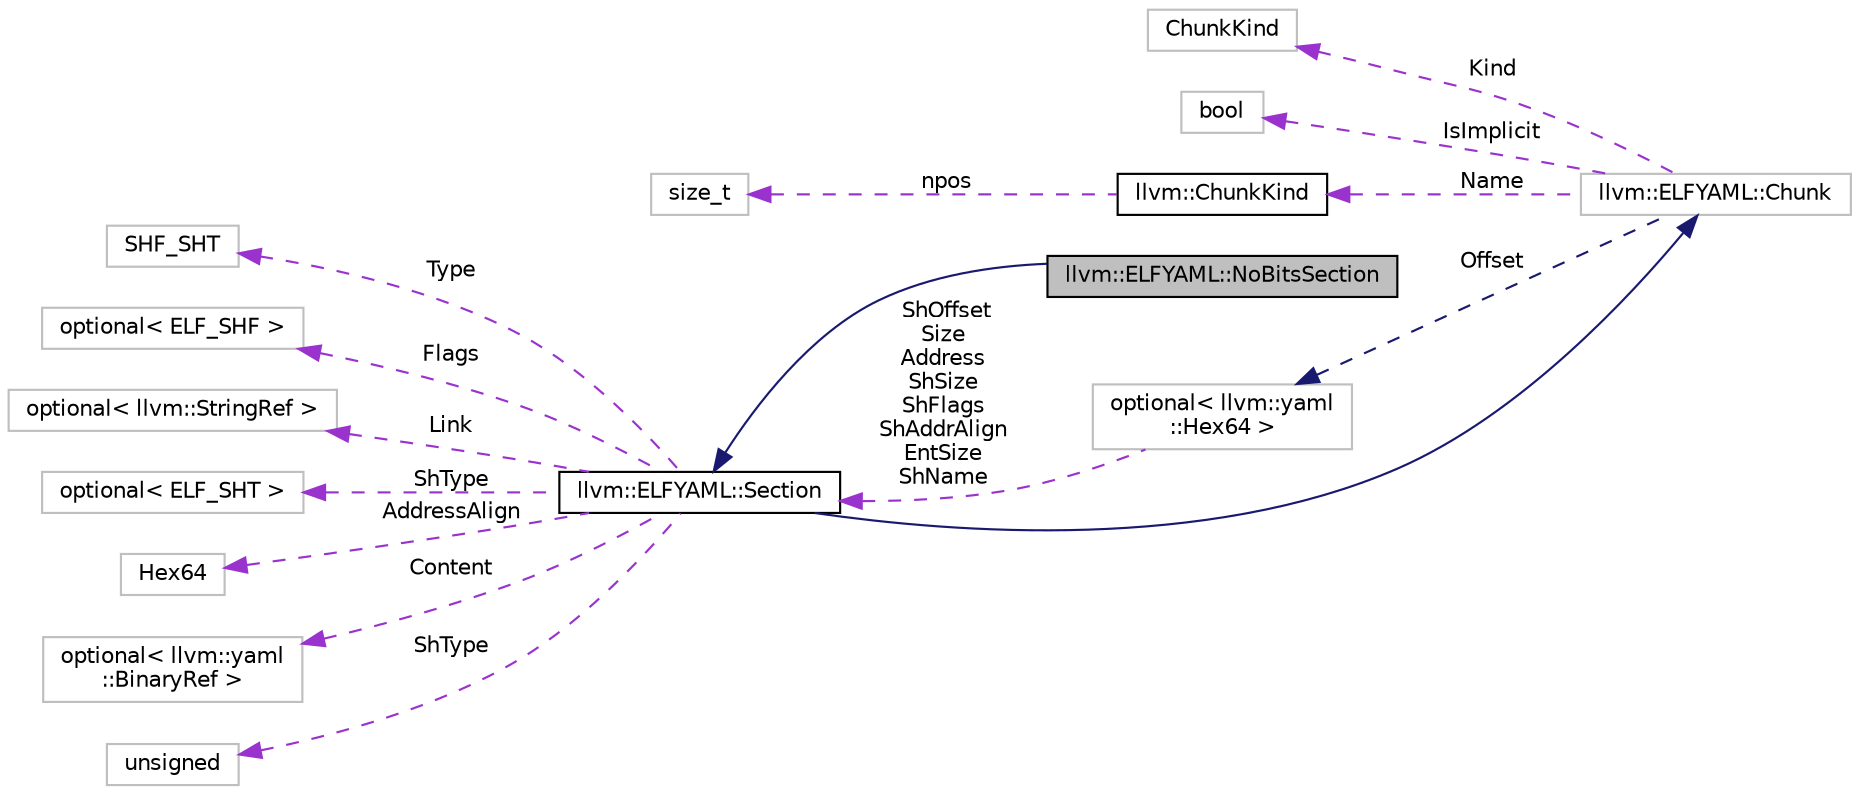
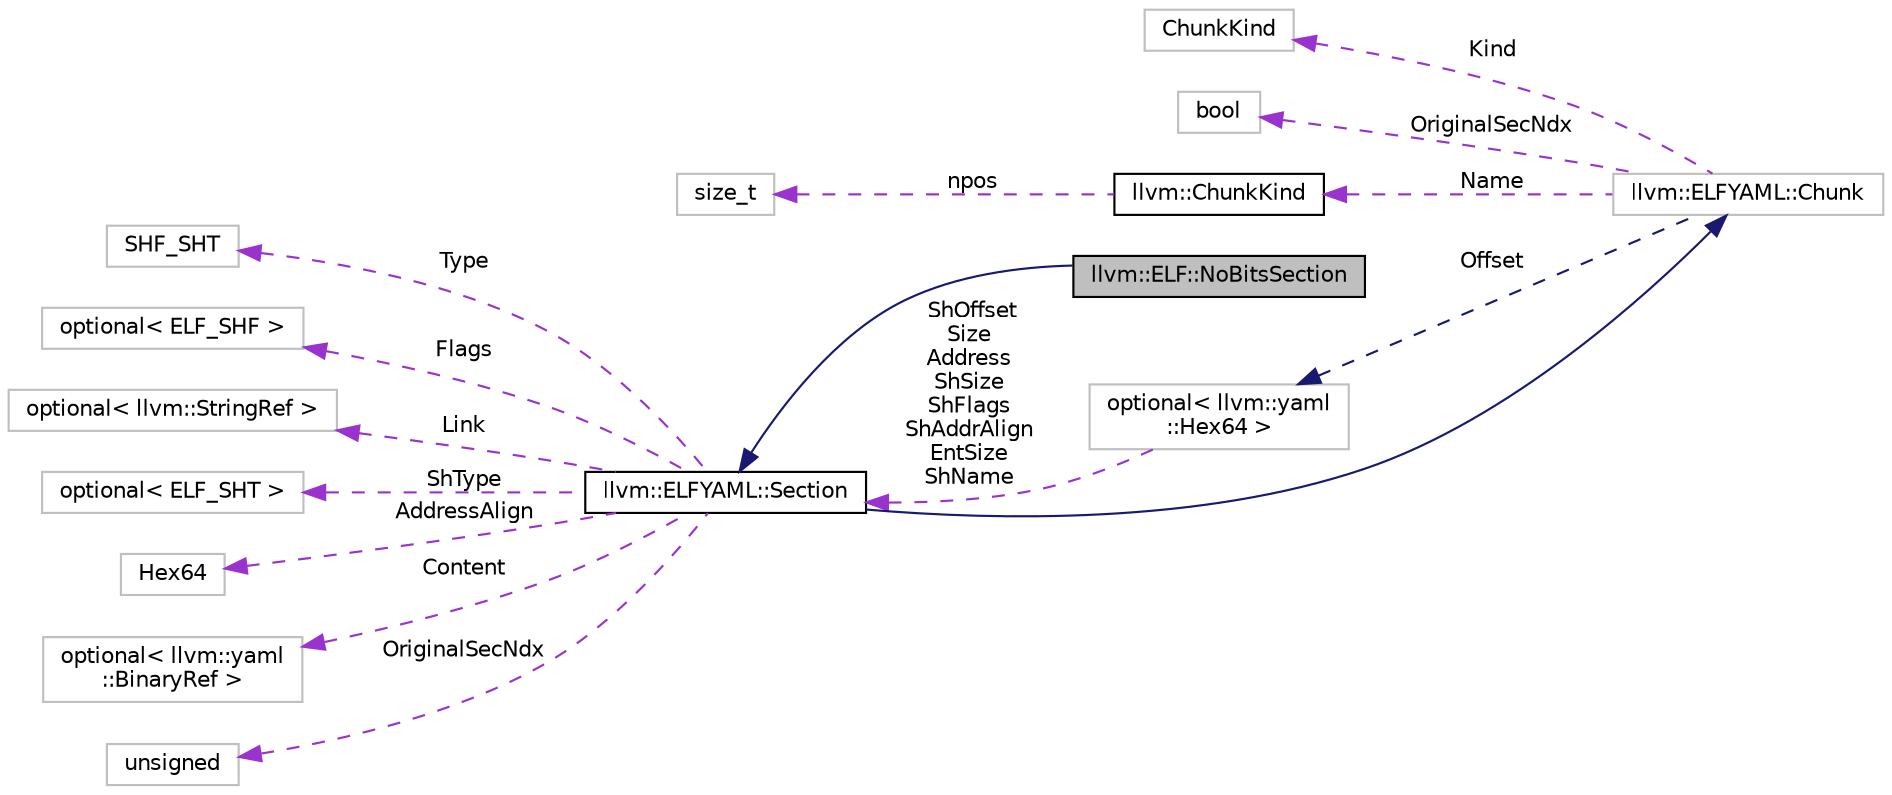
edge "llvm::ELFYAML::Chunk" -> "bool": label " IsImplicit" -> " OriginalSecNdx"
node "llvm::ELFYAML::NoBitsSection": label "llvm::ELFYAML::NoBitsSection" -> "llvm::ELF::NoBitsSection"
edge "llvm::ELFYAML::Section" -> "unsigned": label " ShType" -> " OriginalSecNdx"
